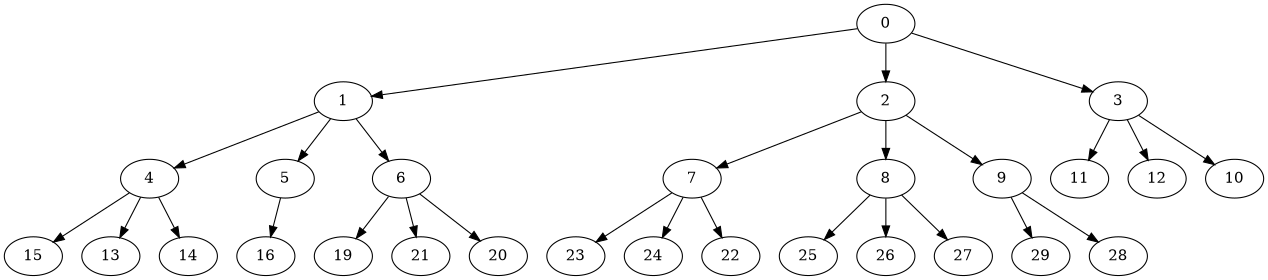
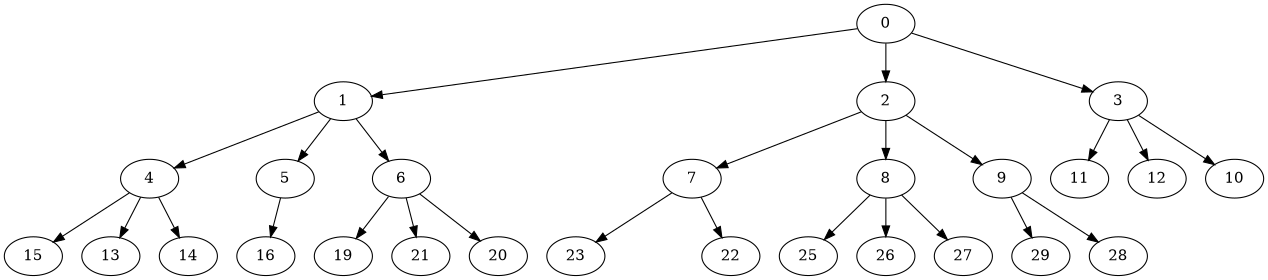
node "24": removed
